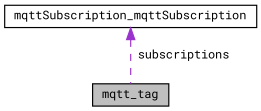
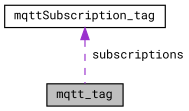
node "mqttSubscription_mqttSubscription": label "mqttSubscription_mqttSubscription" -> "mqttSubscription_tag"
